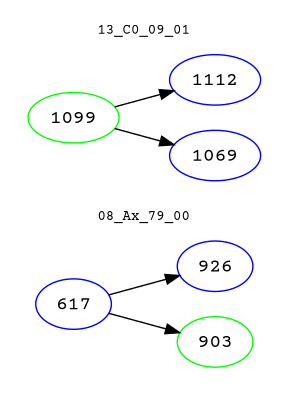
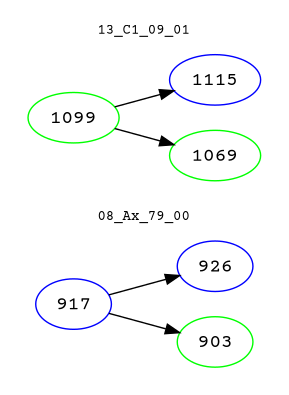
cluster "13_C0_09_01": label "13_C0_09_01" -> "13_C1_09_01"
node "1112": label "1112" -> "1115"
node "1069": color blue -> green
node "617": label "617" -> "917"
